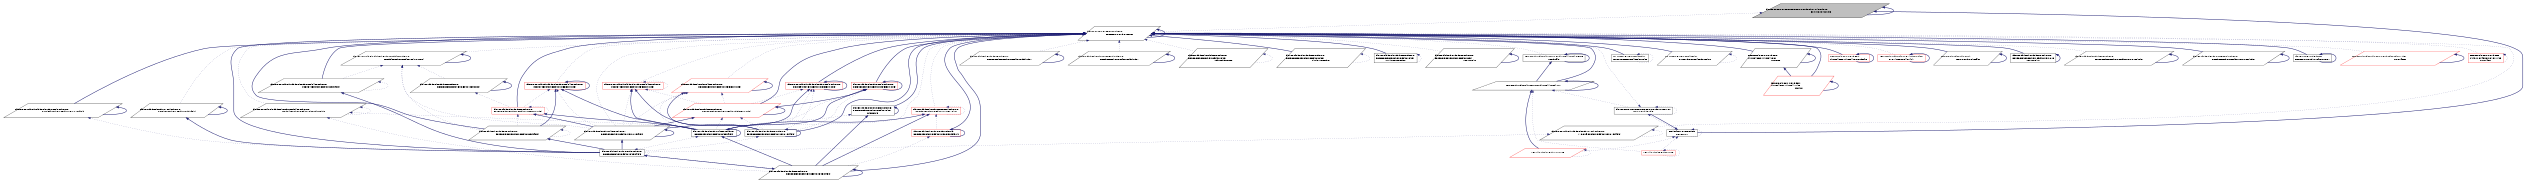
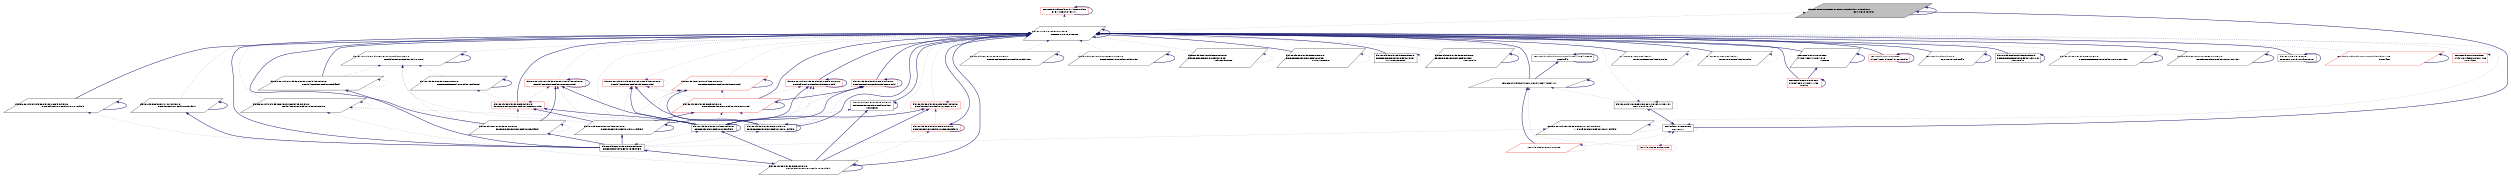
edge "setuptools._distutils.cygwinccompiler. CygwinCCompiler.link" -> "django.core.management.base. BaseCommand.execute": reversed
node "psycopg2.extras.Replication Cursor.create_replication_slot": shape box -> parallelogram
node "setuptools.command.easy _install.easy_install.write _script": shape parallelogram -> box
